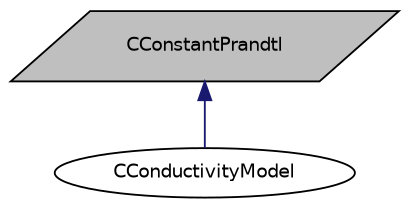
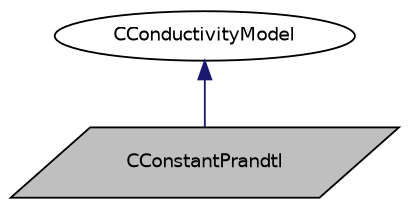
edge "CConductivityModel" -> "CConstantPrandtl": reversed
